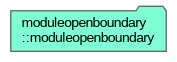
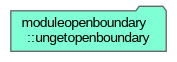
node "moduleopenboundary ::moduleopenboundary": label "moduleopenboundary ::moduleopenboundary" -> "moduleopenboundary ::ungetopenboundary"
